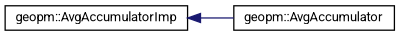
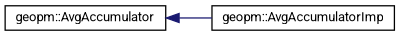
edge "geopm::AvgAccumulator" -> "geopm::AvgAccumulatorImp": reversed
